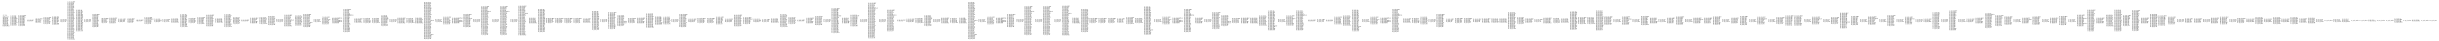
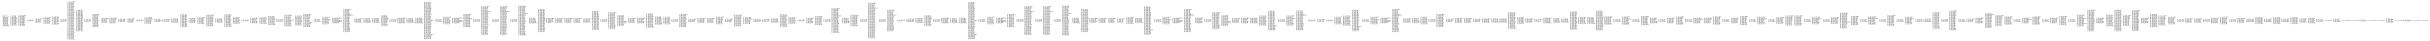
node "e2a: [NO_SSA] LOG2 e2b: [NO_SSA] PUSH5 e31: [NO_SSA] INVALID": removed
